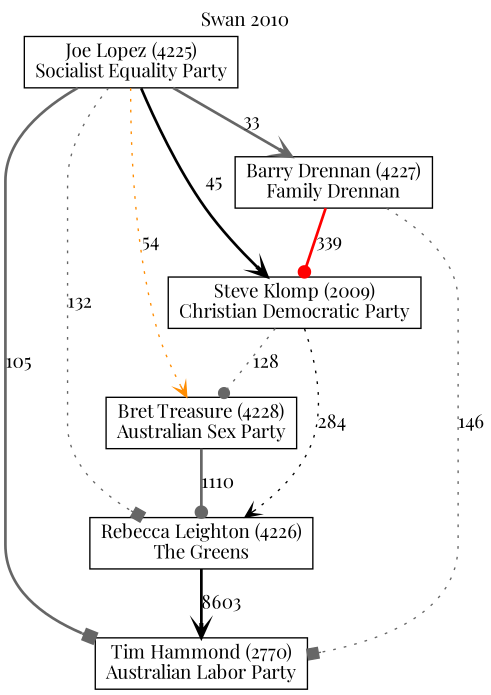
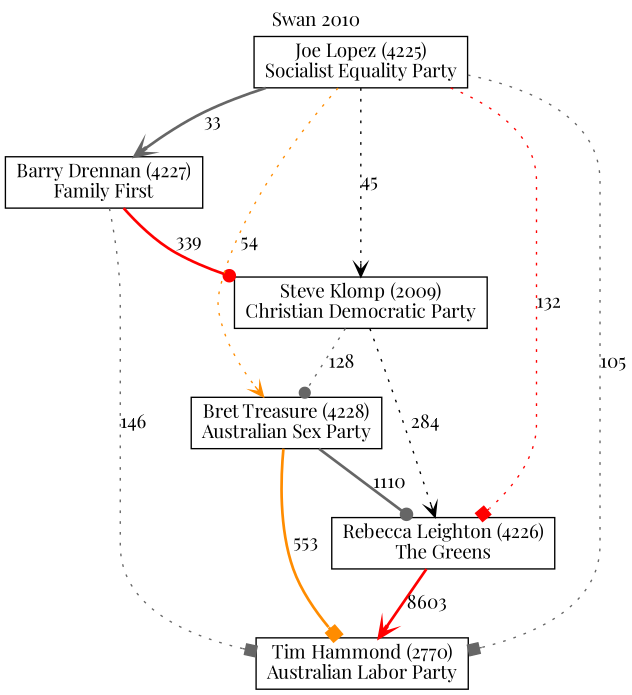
node "Barry Drennan (4227) Family Drennan": label "Barry Drennan (4227) Family Drennan" -> "Barry Drennan (4227) Family First"
edge "Joe Lopez (4225) Socialist Equality Party" -> "Steve Klomp (2009) Christian Democratic Party": style bold -> dotted
edge "Joe Lopez (4225) Socialist Equality Party" -> "Rebecca Leighton (4226) The Greens": color gray40 -> red
edge "Joe Lopez (4225) Socialist Equality Party" -> "Tim Hammond (2770) Australian Labor Party": style bold -> dotted
edge "Bret Treasure (4228) Australian Sex Party" -> "Tim Hammond (2770) Australian Labor Party": added, label "553"
edge "Rebecca Leighton (4226) The Greens" -> "Tim Hammond (2770) Australian Labor Party": color black -> red
